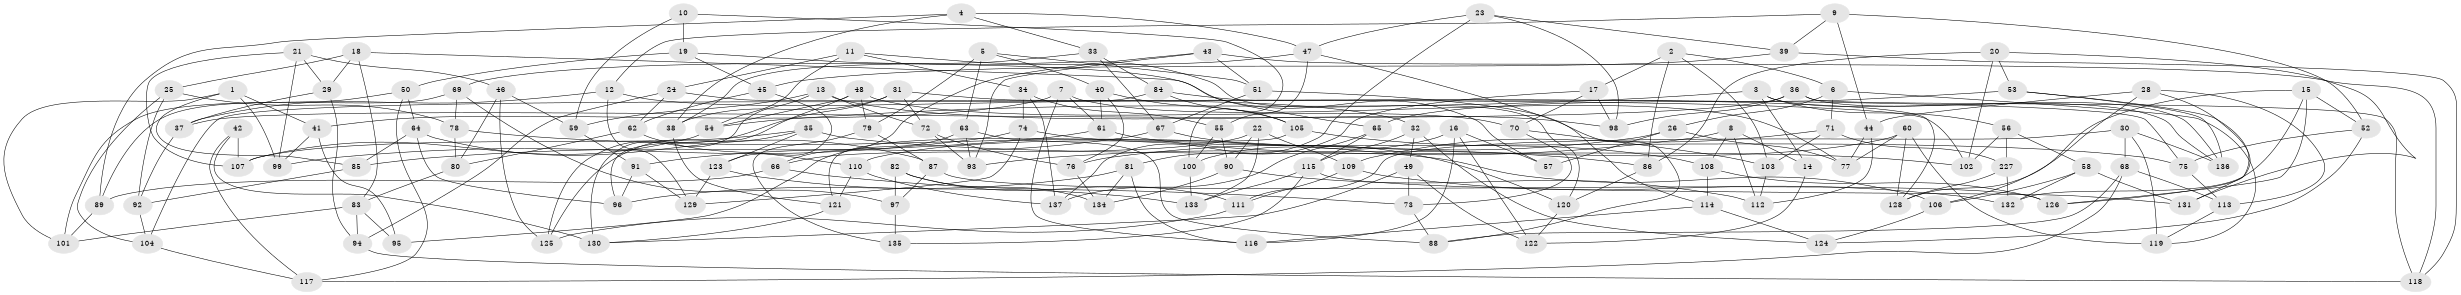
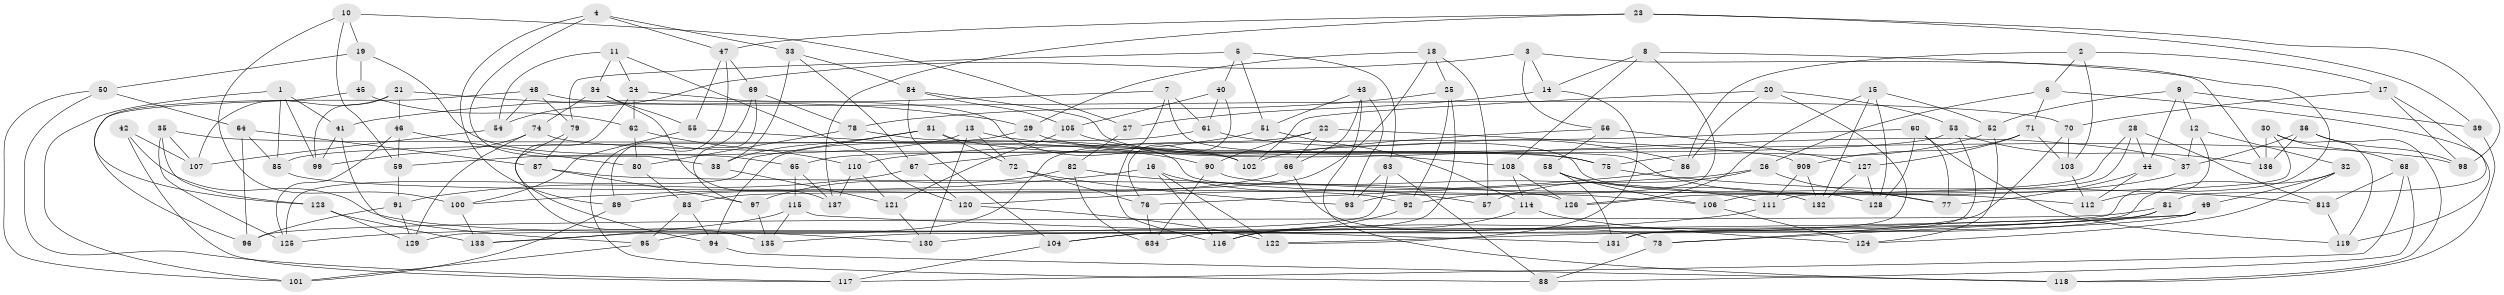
edge "39" -- "45": removed
node "27": added
edge "32" -- "115": now "32" -- "135"
node "109": label "109" -> "909"
node "227": label "227" -> "127"
node "134": label "134" -> "634"
node "113": label "113" -> "813"
edge "83" -- "101": now "95" -- "101"
